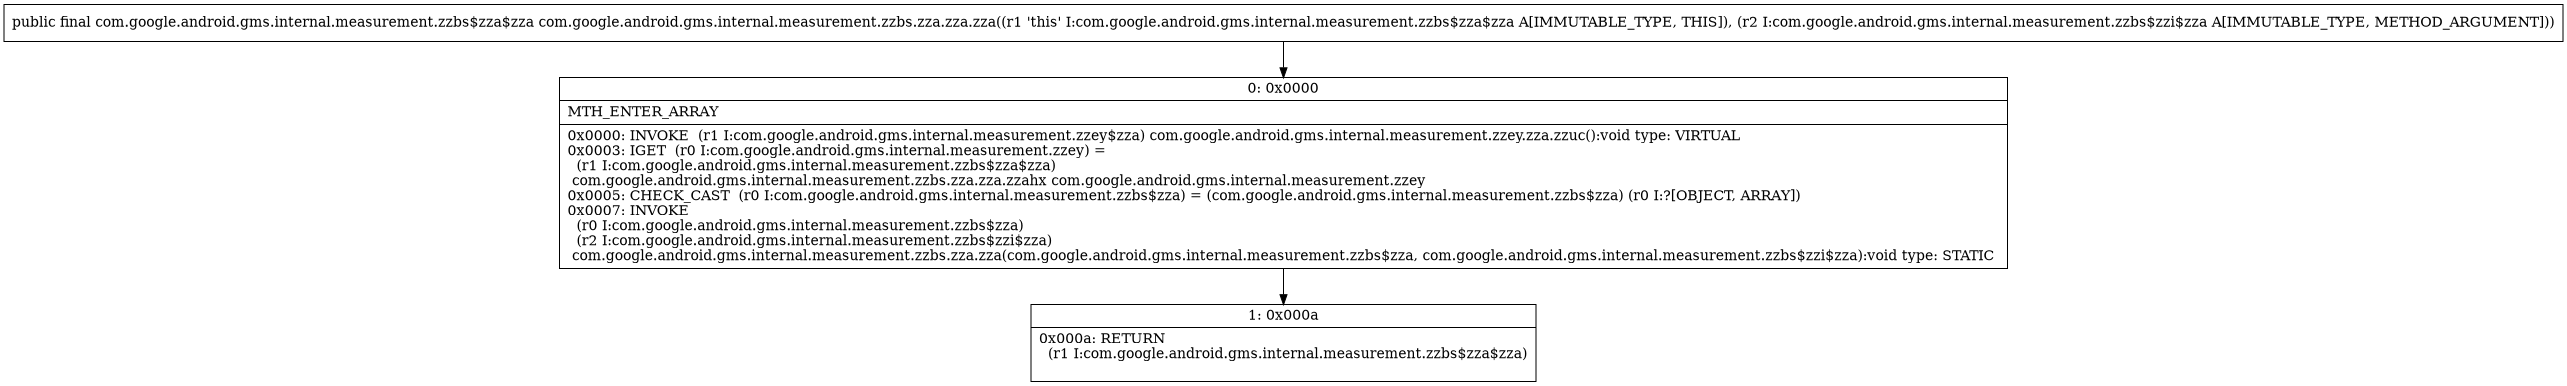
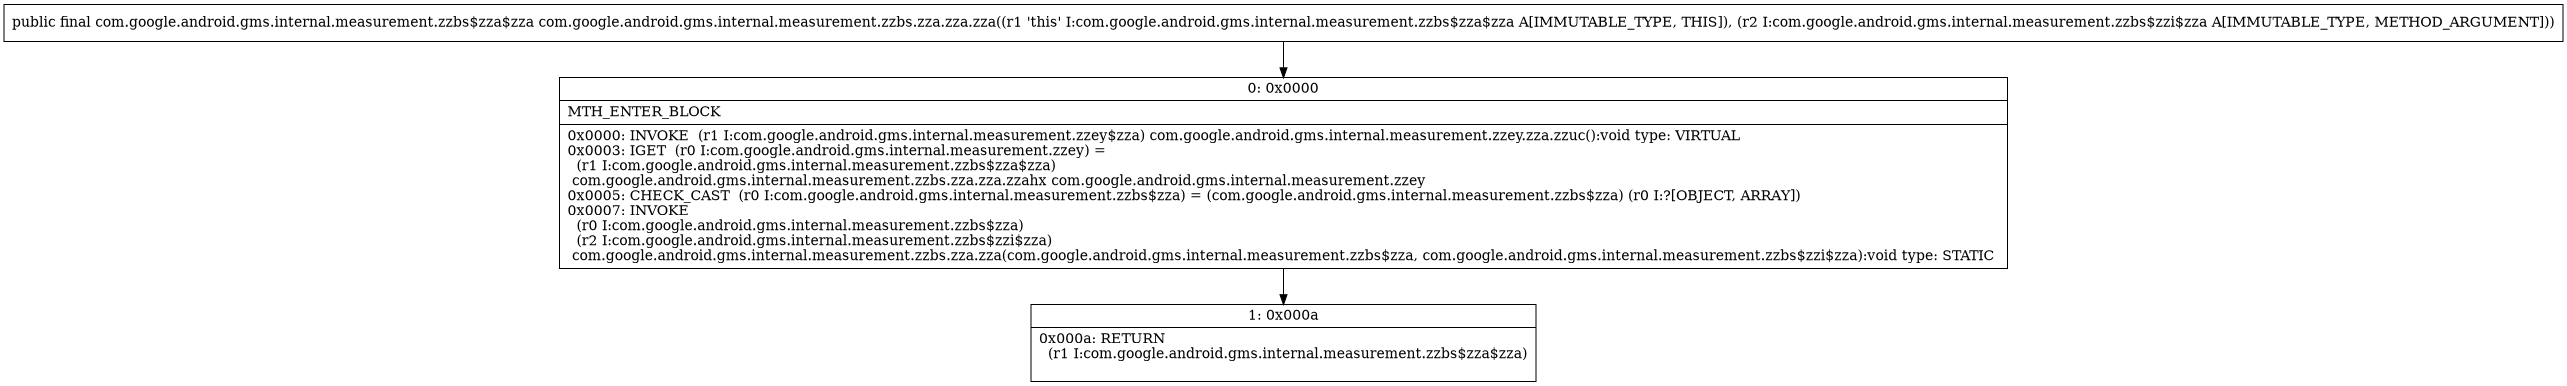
node "0: 0x0000": text "MTH_ENTER_ARRAY" -> "MTH_ENTER_BLOCK"
